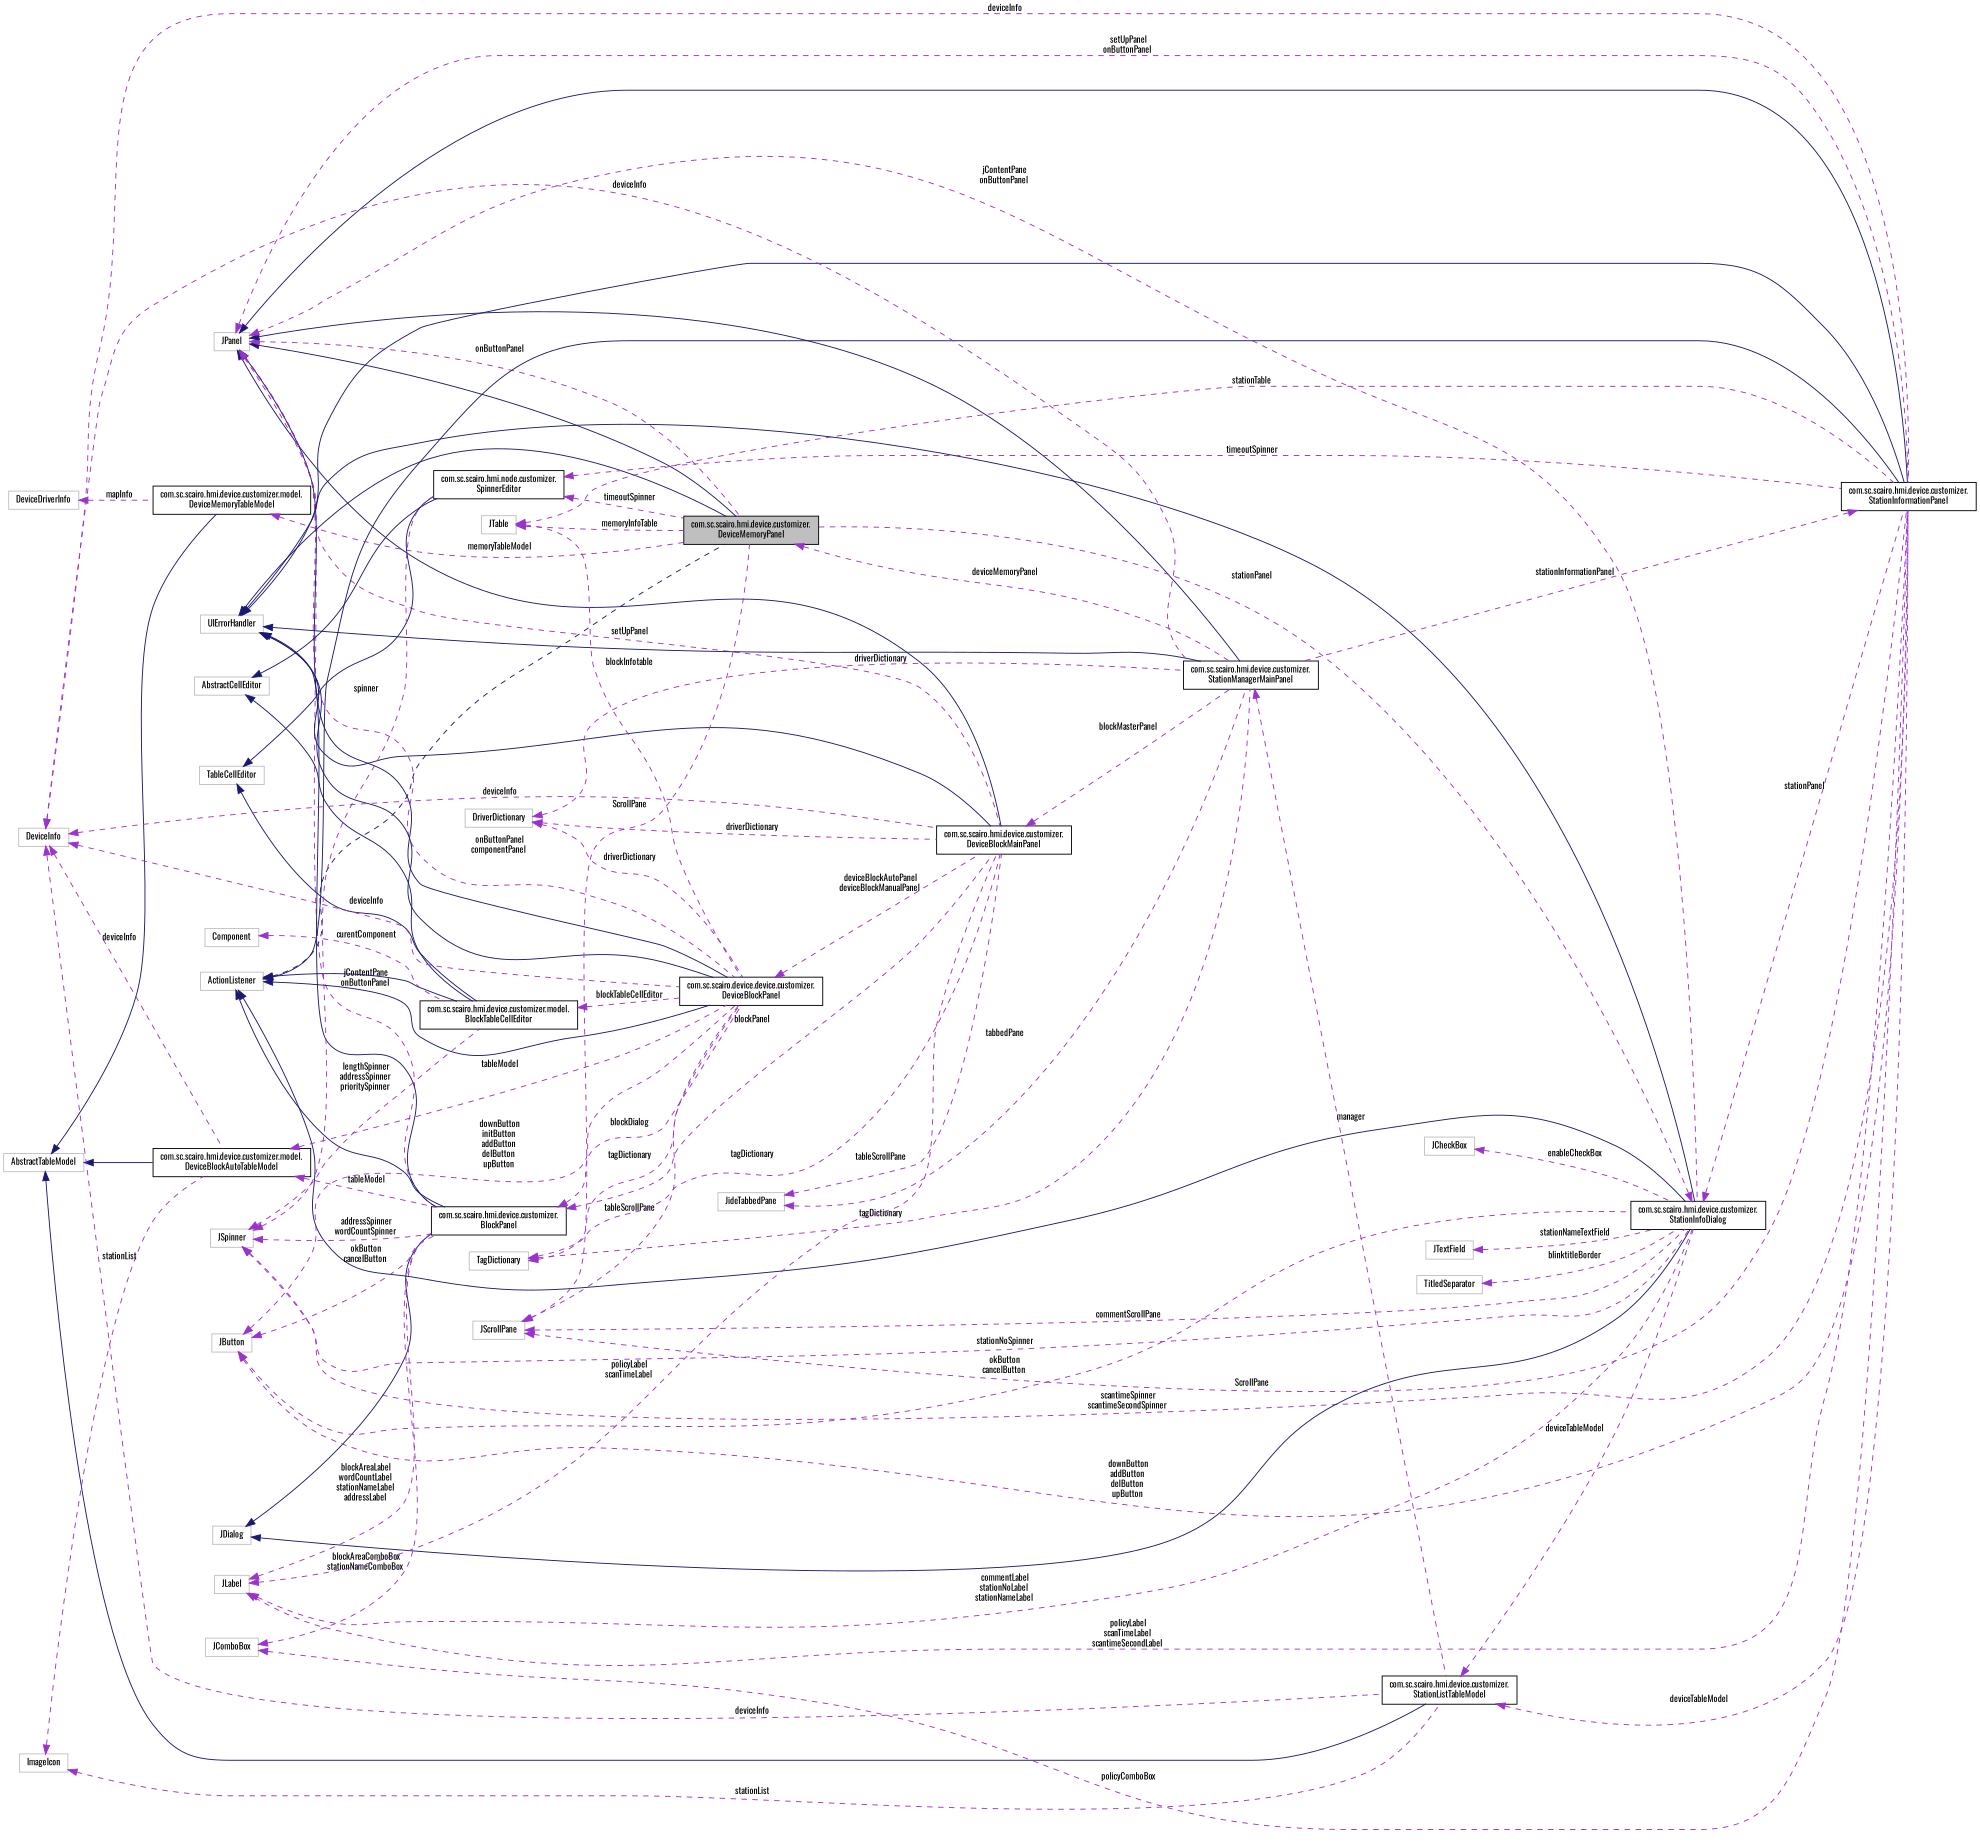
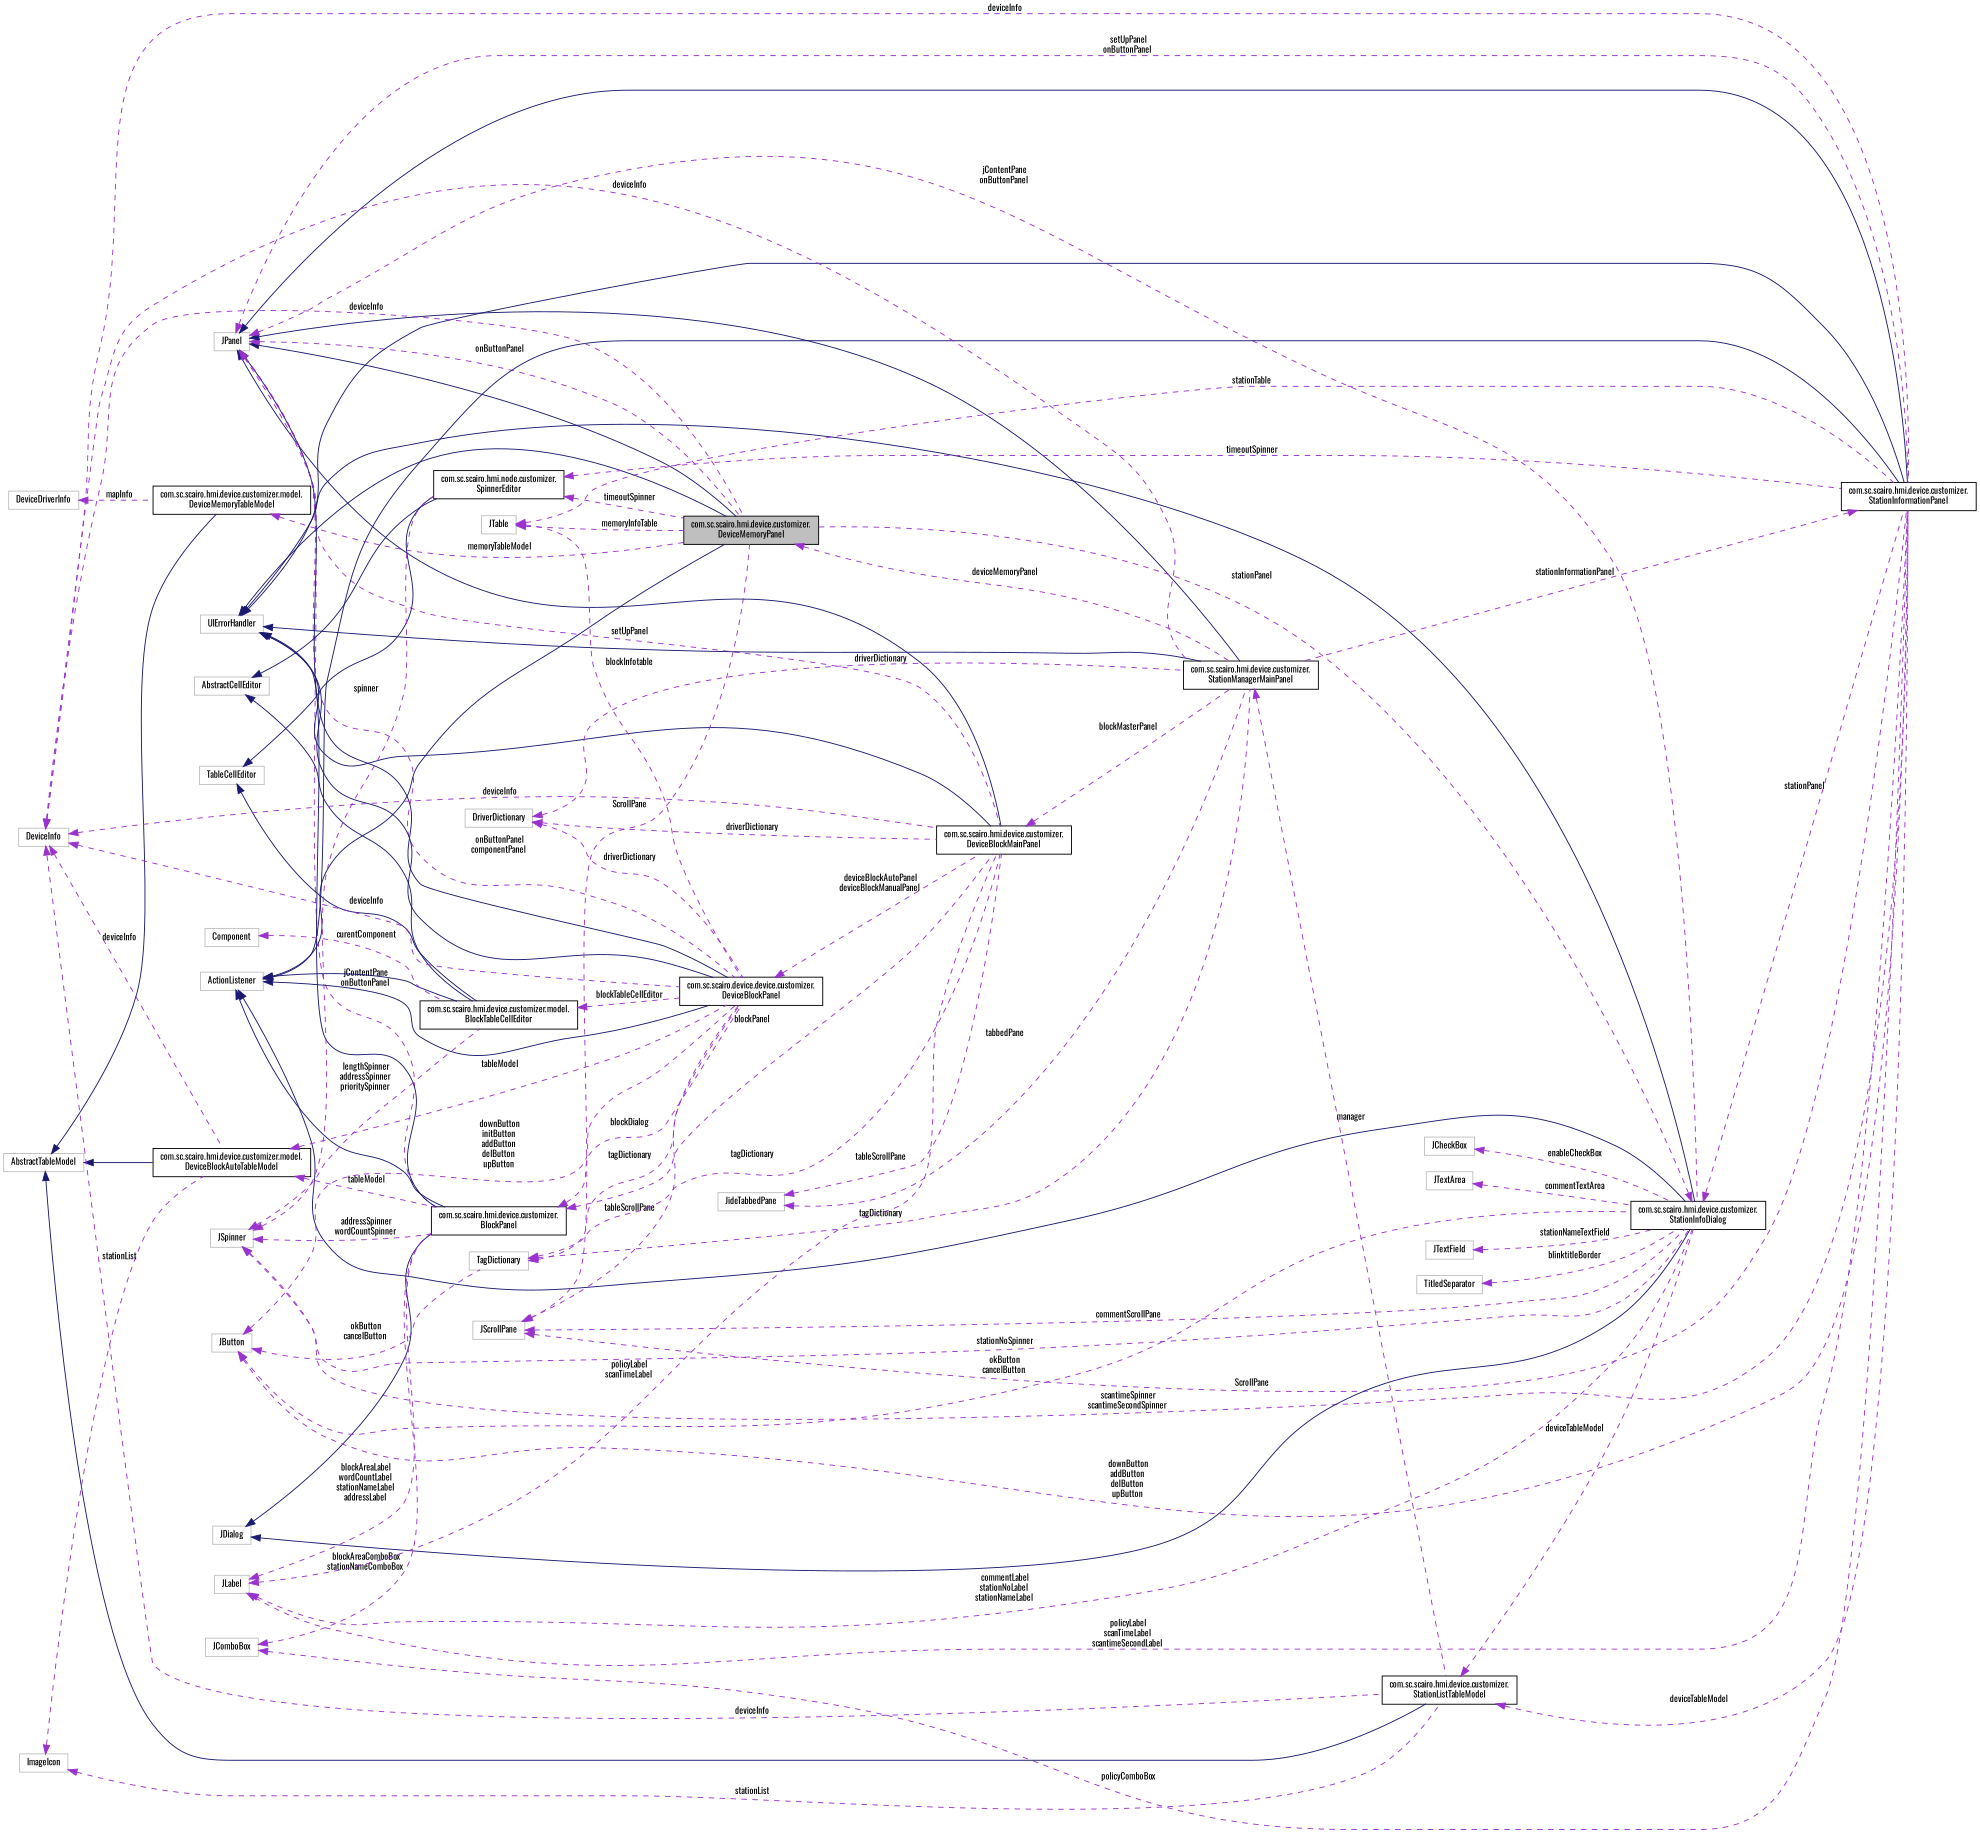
edge "com.sc.scairo.hmi.device.customizer. DeviceMemoryPanel" -> "DeviceInfo": added, label "deviceInfo"
edge "com.sc.scairo.hmi.device.customizer. DeviceMemoryPanel" -> "ActionListener": style dashed -> solid
node "JTextArea": added
edge "com.sc.scairo.hmi.device.customizer. BlockPanel" -> "JButton": now "TagDictionary" -> "JButton"
